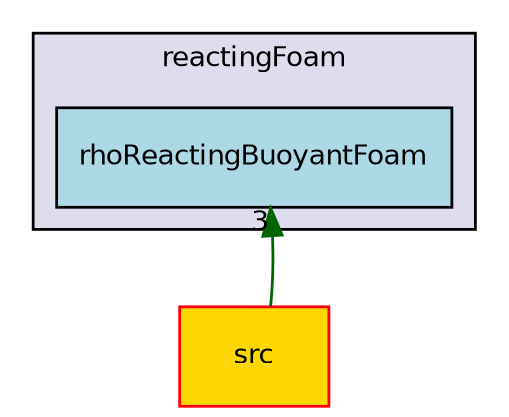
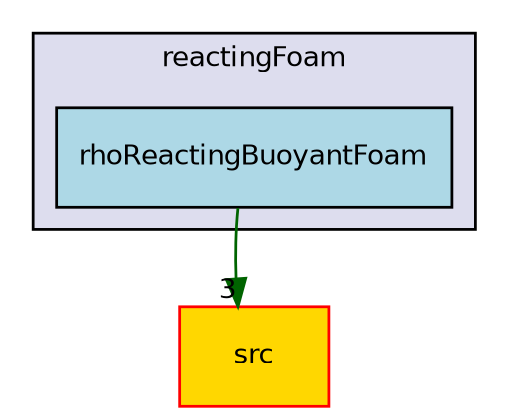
edge "src" -> "rhoReactingBuoyantFoam": reversed
